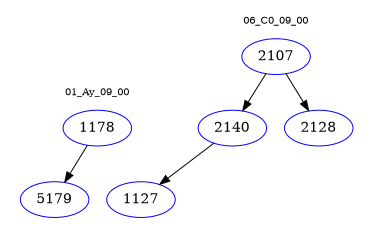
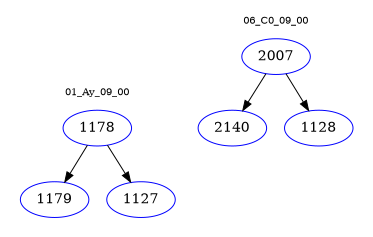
node "2107": label "2107" -> "2007"
node "2128": label "2128" -> "1128"
edge "2140" -> "1127": now "1178" -> "1127"
node "5179": label "5179" -> "1179"
